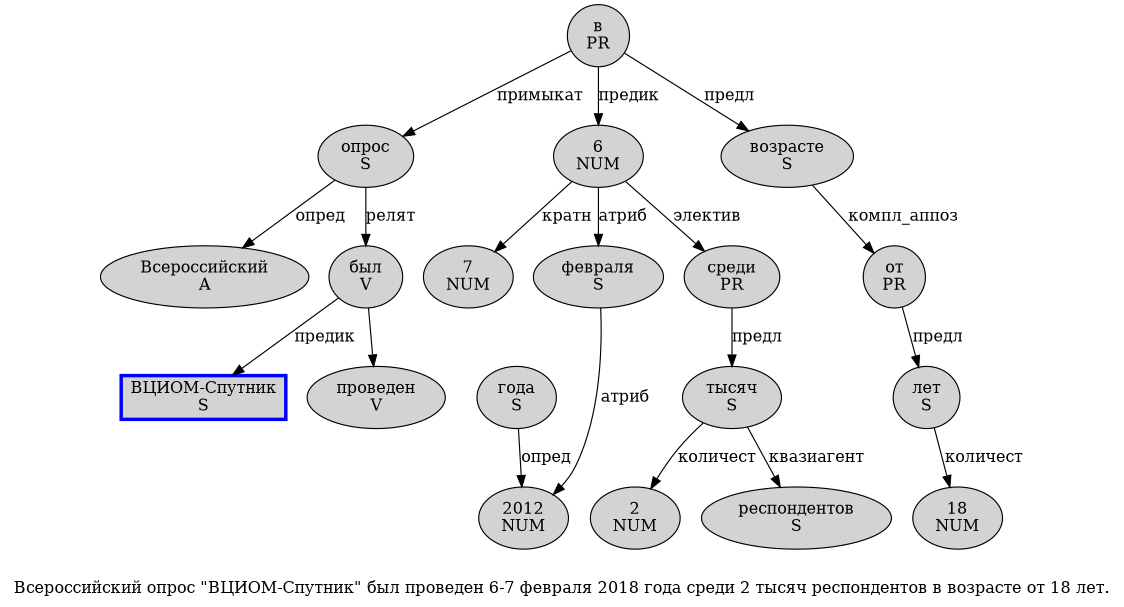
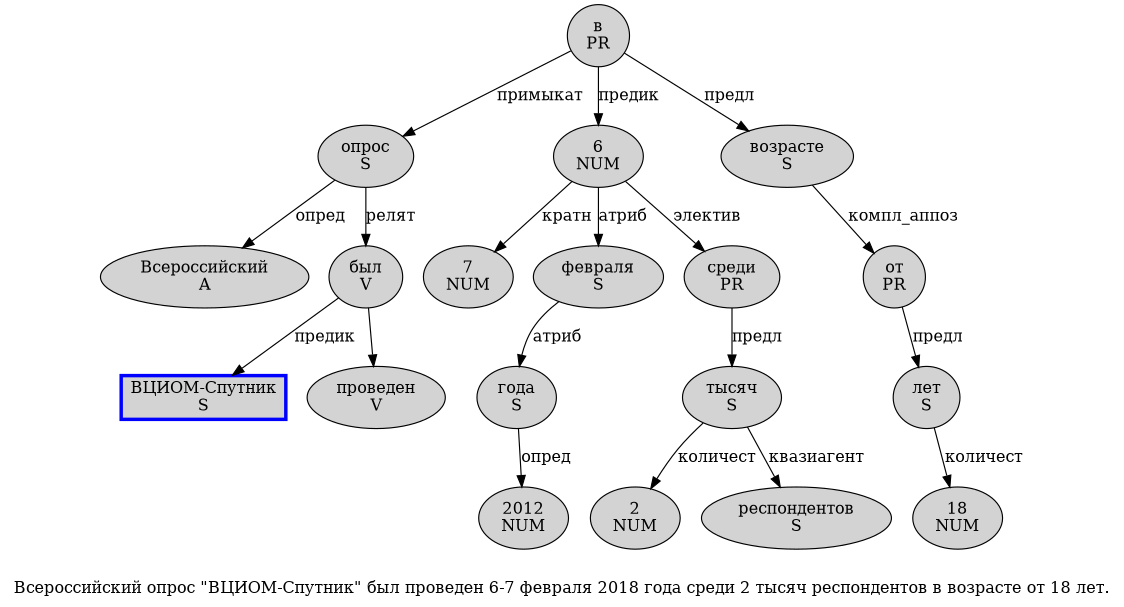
edge "февраля S" -> "2012 NUM": now "февраля S" -> "года S"
